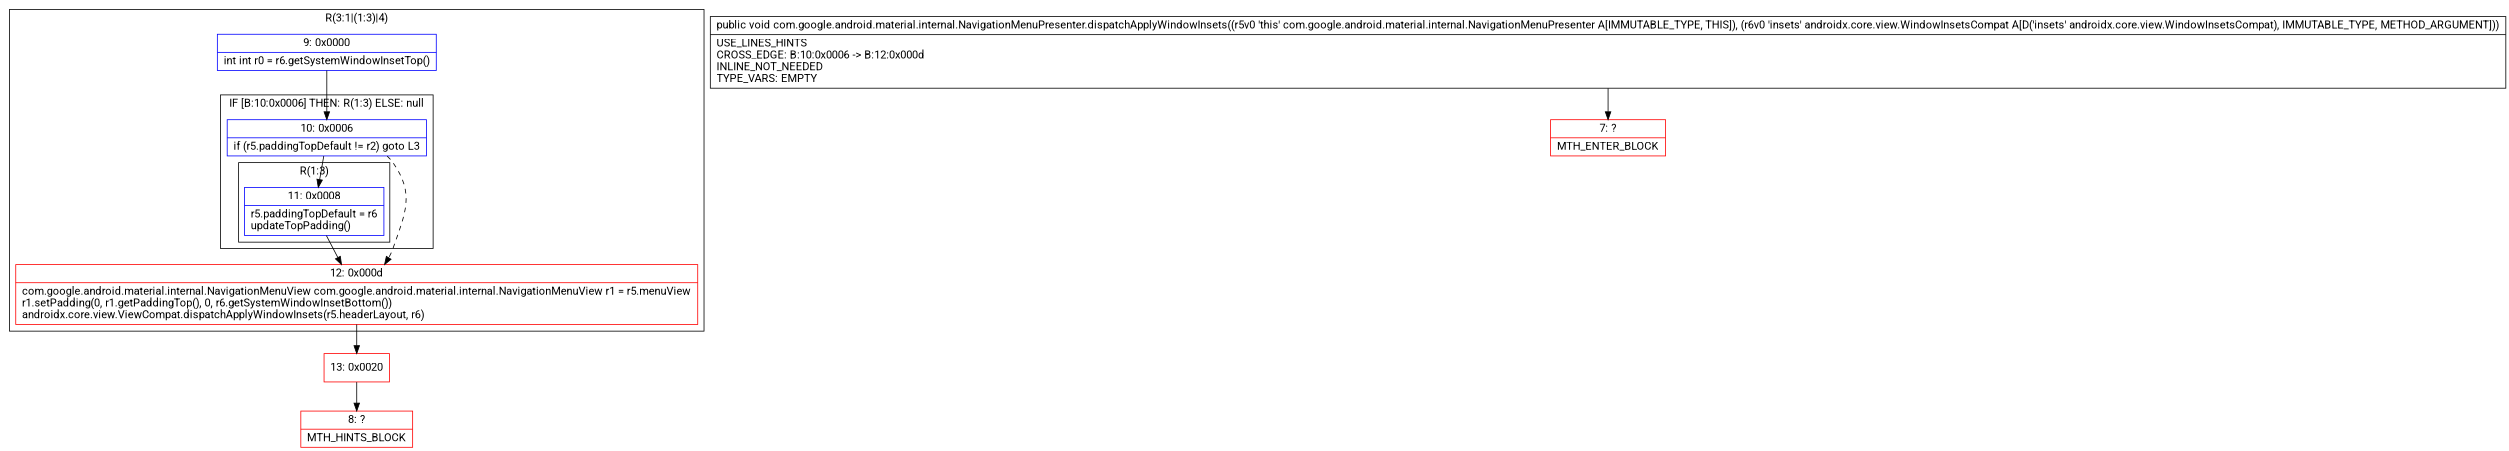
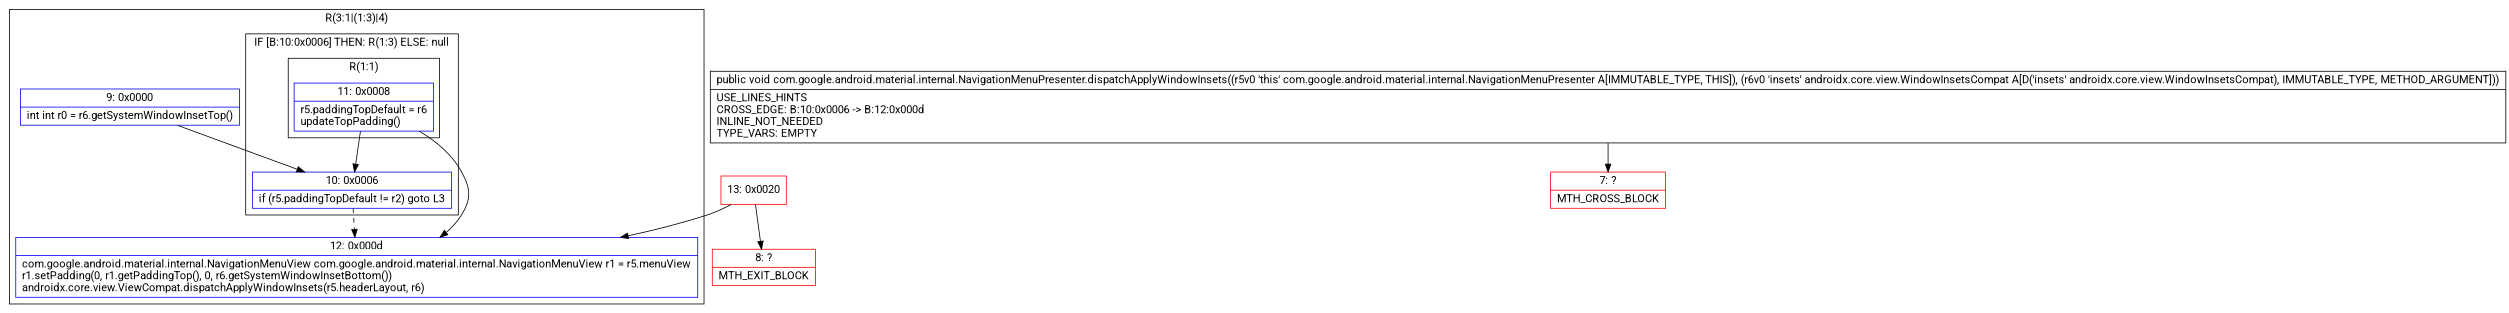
node "7: ?": text "MTH_ENTER_BLOCK" -> "MTH_CROSS_BLOCK"
edge "10: 0x0006" -> "11: 0x0008": reversed
cluster "R(1:3)": label "R(1:3)" -> "R(1:1)"
node "12: 0x000d": color red -> blue
edge "12: 0x000d" -> "13: 0x0020": reversed
node "8: ?": text "MTH_HINTS_BLOCK" -> "MTH_EXIT_BLOCK"
